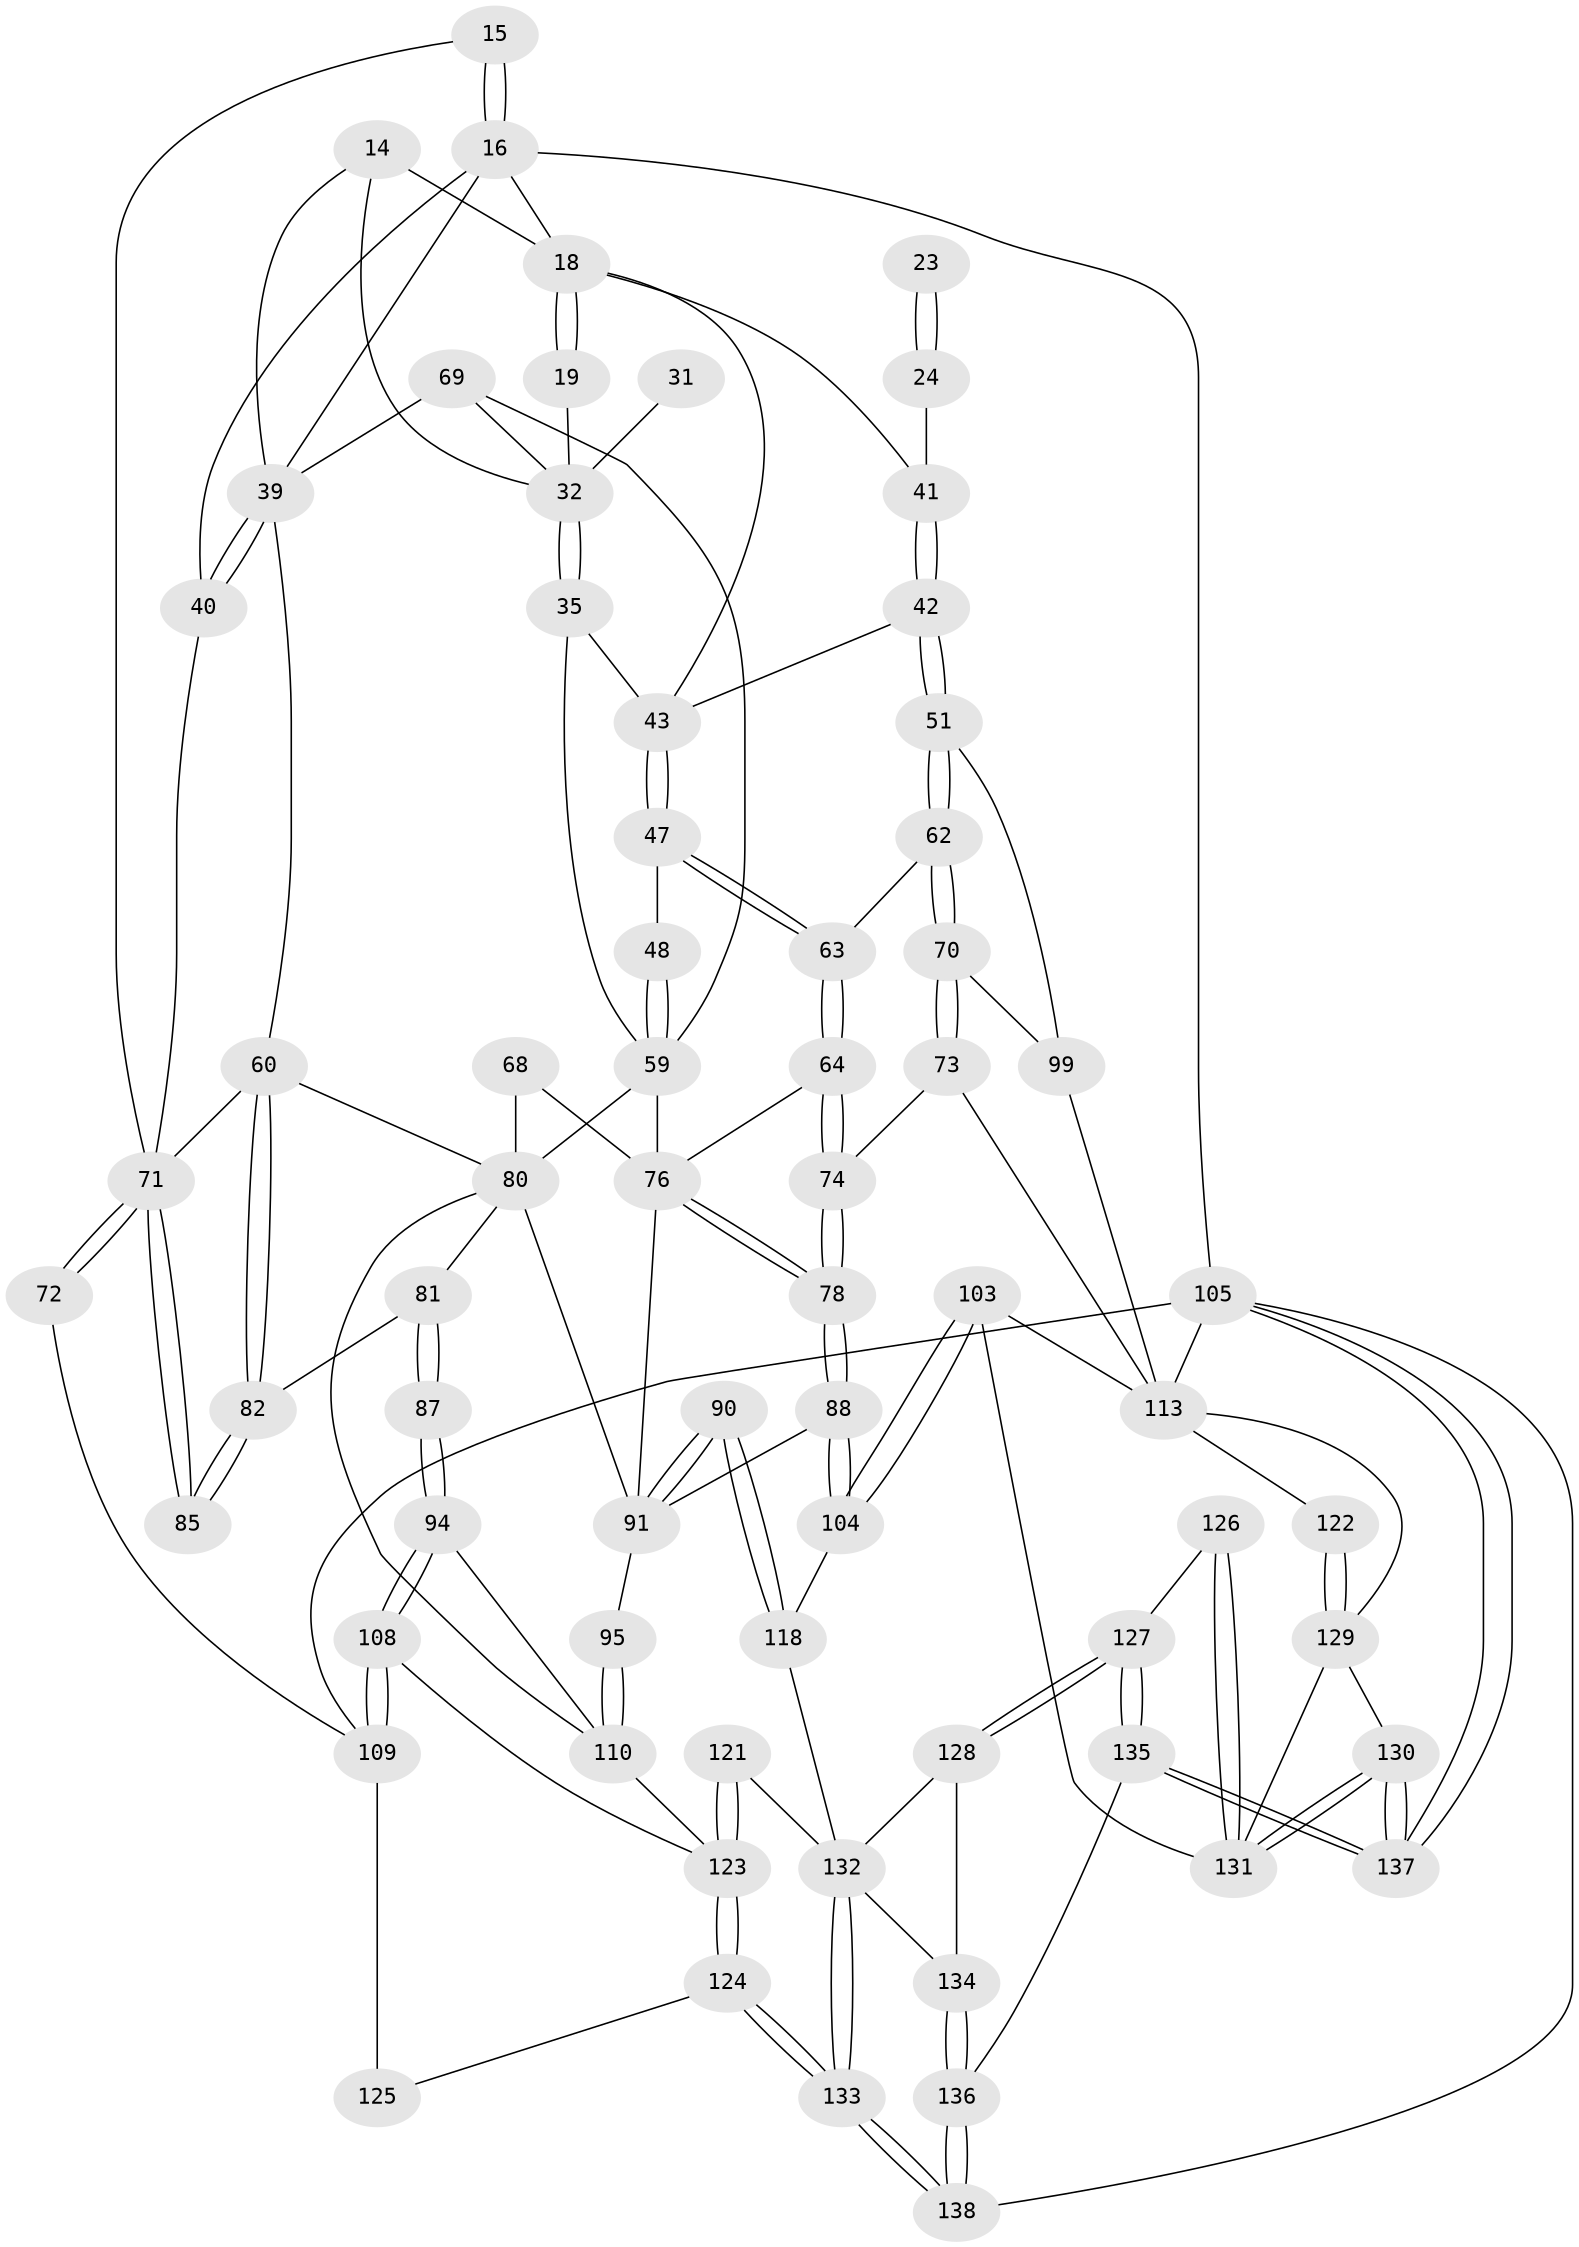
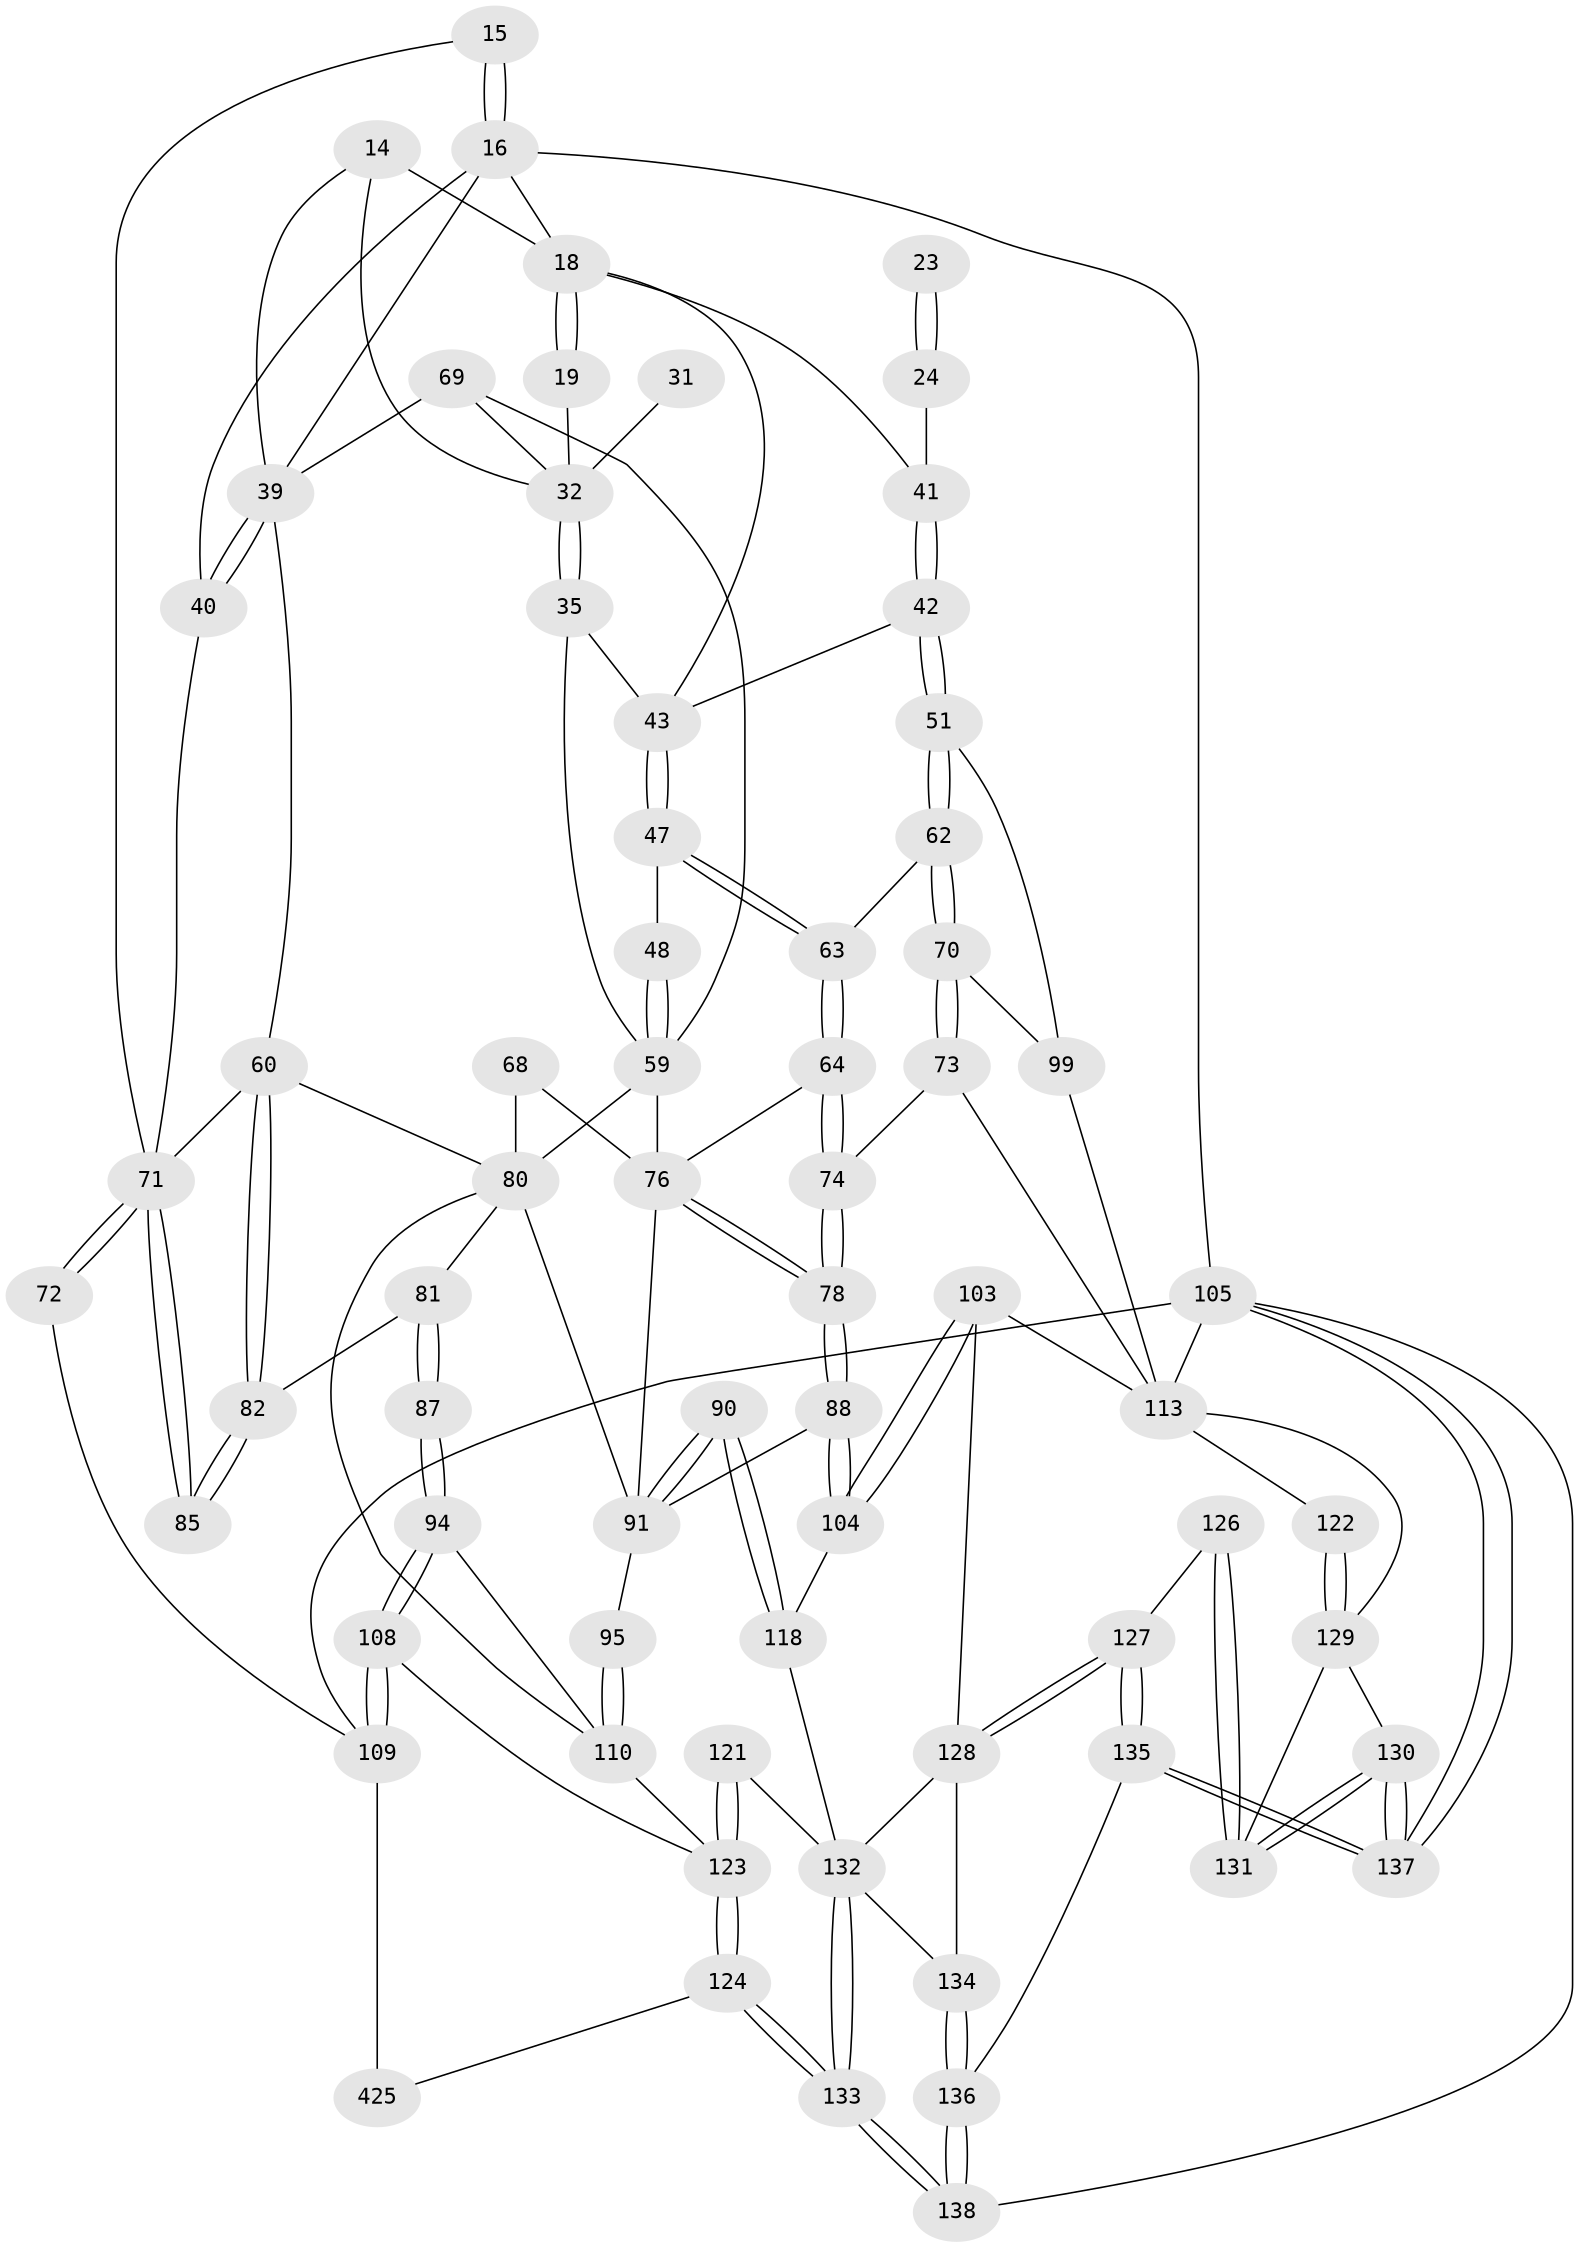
edge "103" -- "131": now "103" -- "128"
node "125": label "125" -> "425"
